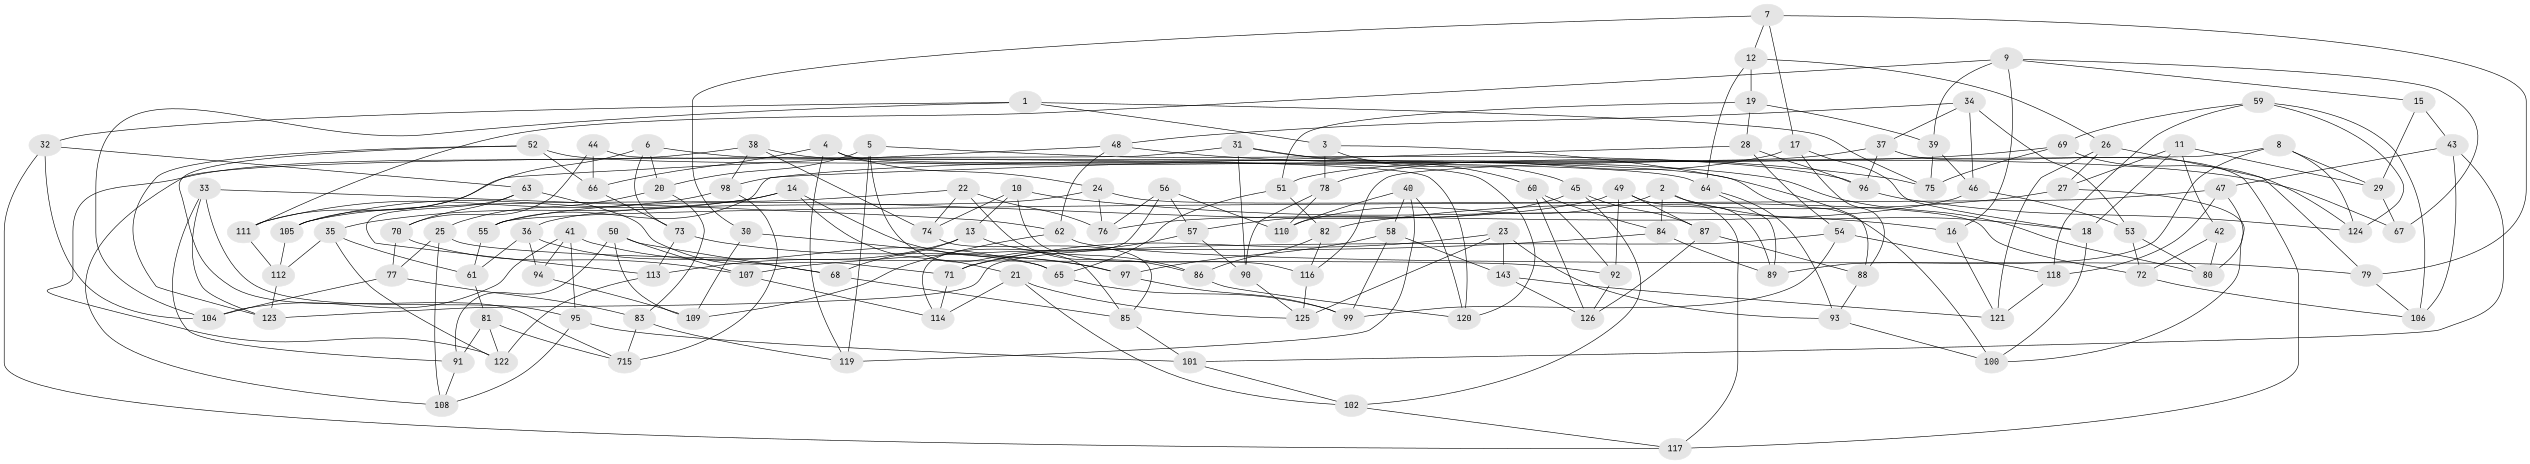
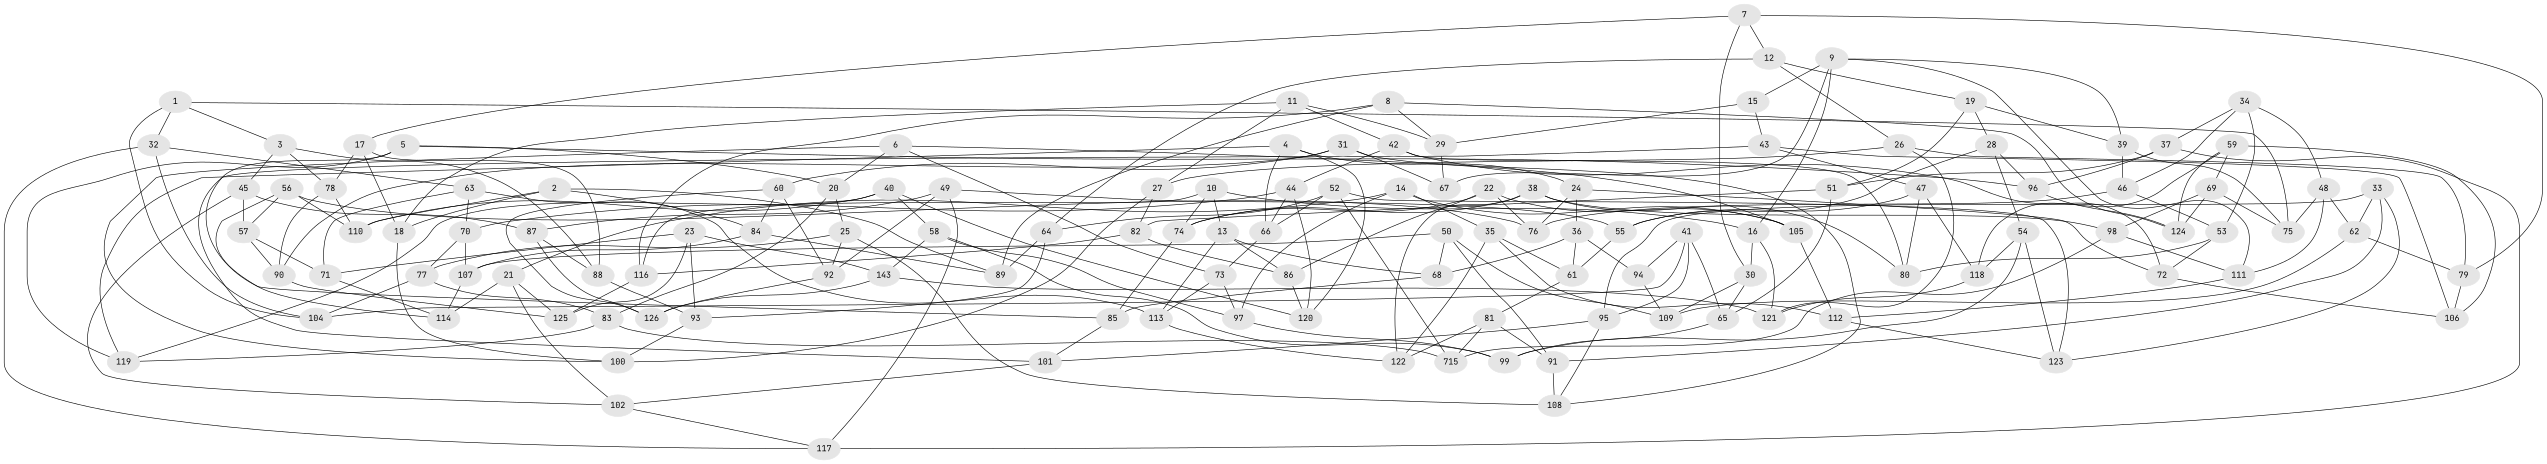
edge "42" -- "44": added
edge "16" -- "30": added
